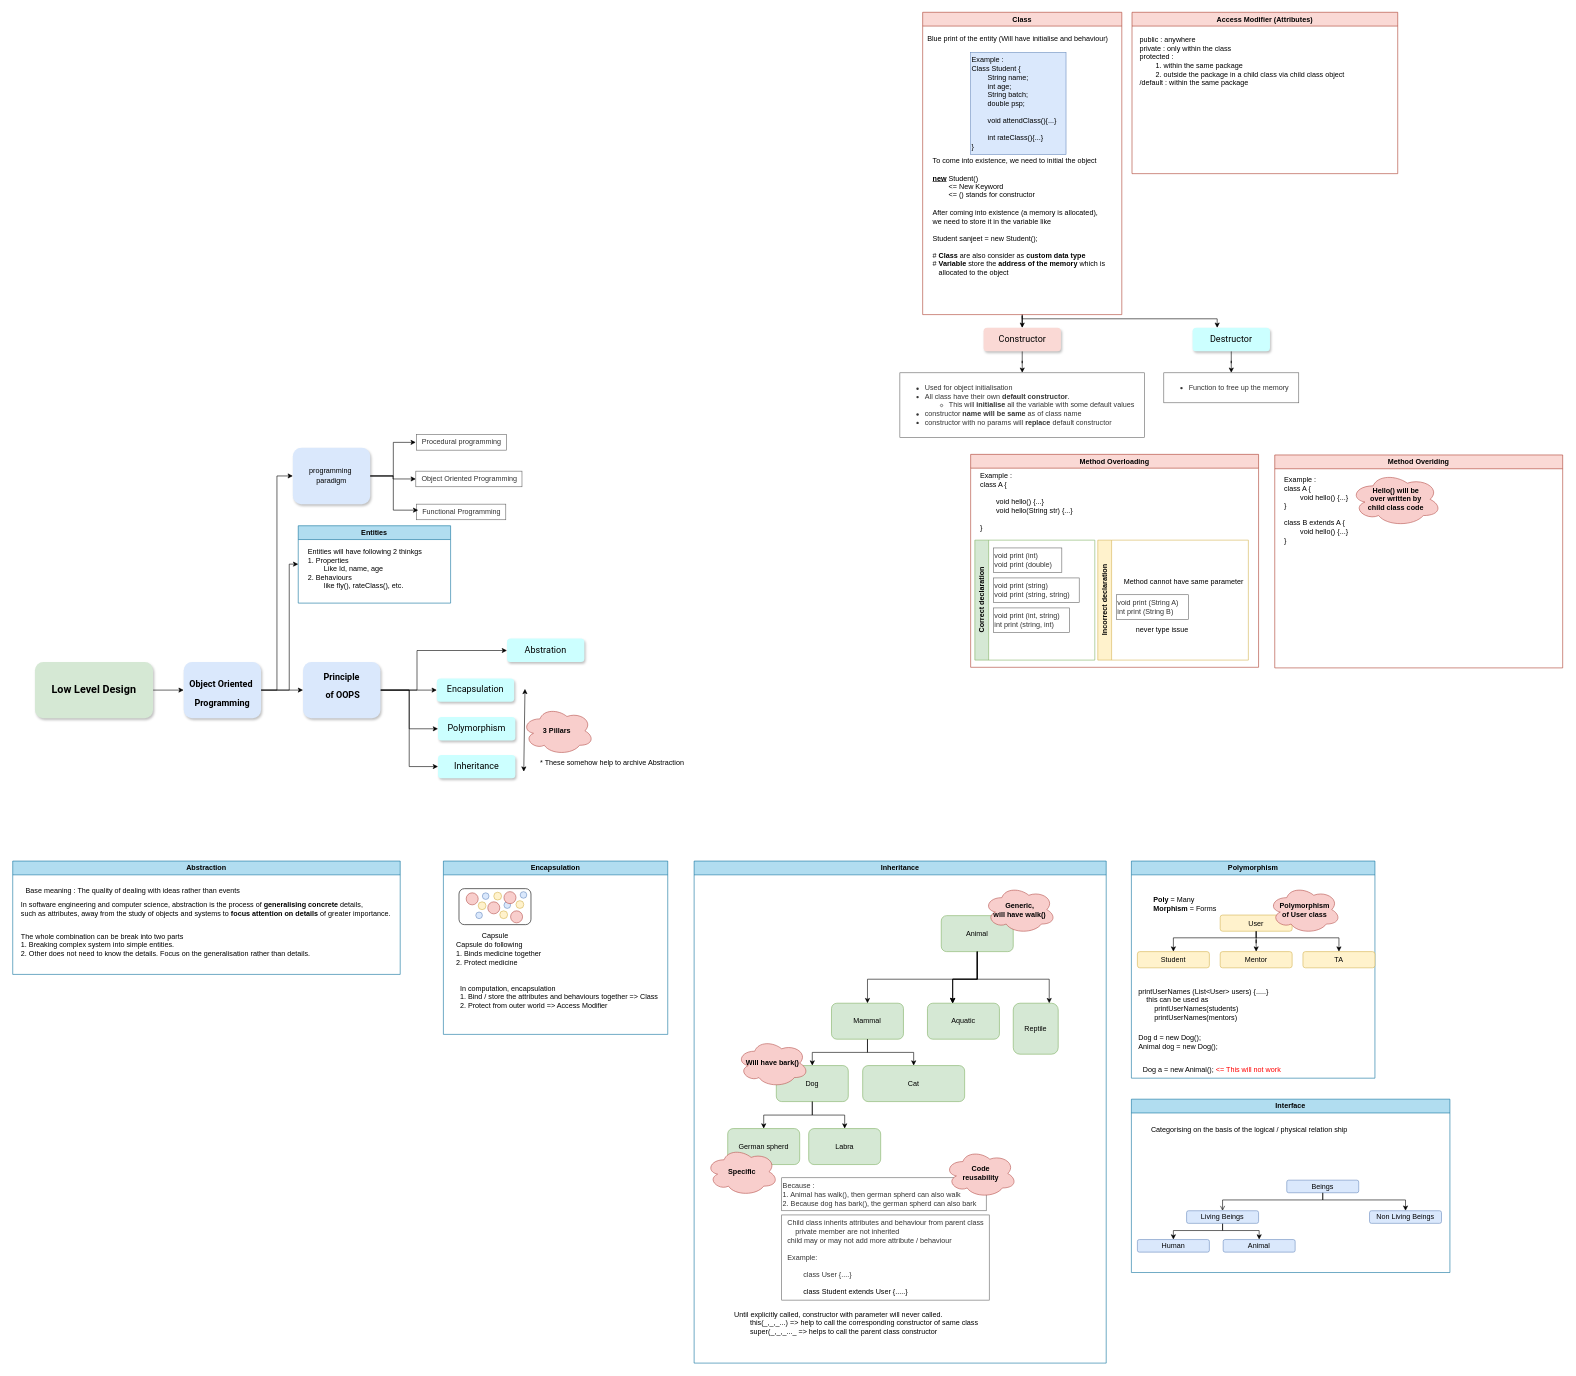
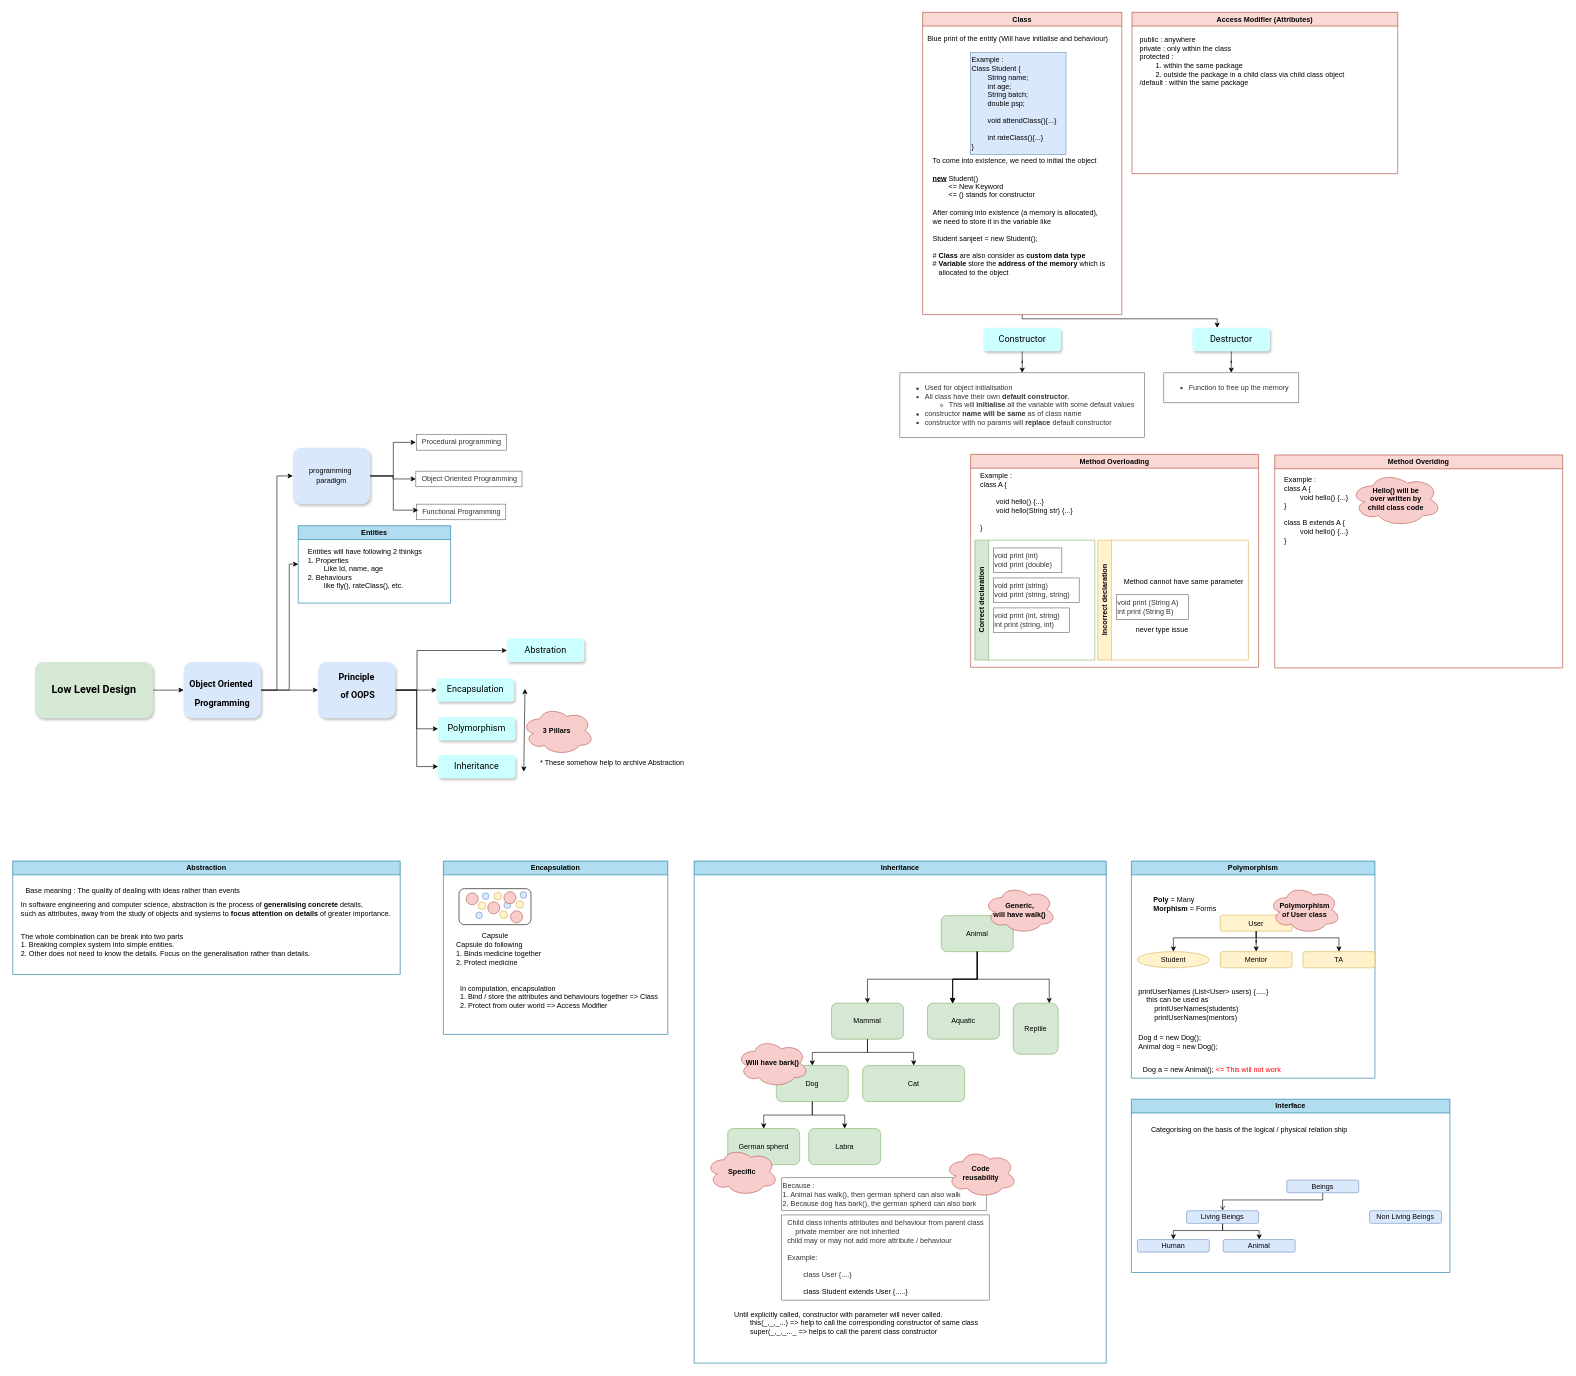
edge "Class" -> "Constructor": removed
node "Constructor": fillcolor #fad9d5 -> #ccffff
node "Principle of OOPS": moved (341, 690) -> (356, 690)
node "Student": shape rounded rectangle -> ellipse
edge "Beings" -> "Non Living Beings": removed
